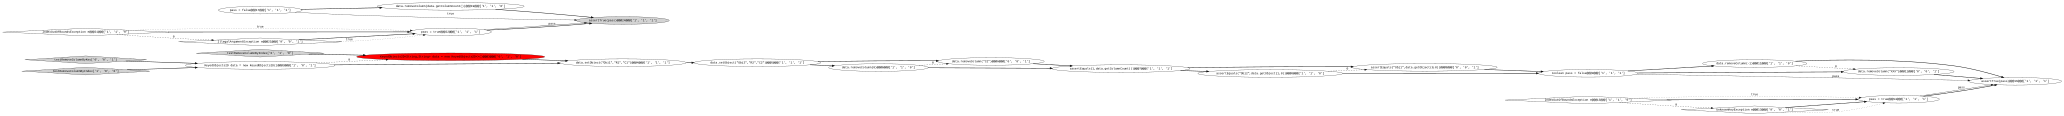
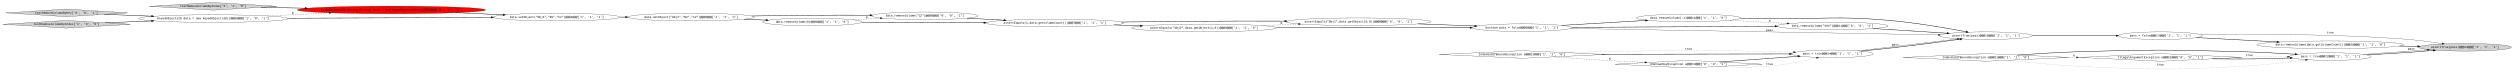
edge "assertTrue(pass)@@@16@@@['1', '1', '1']" -> "pass = false@@@17@@@['1', '1', '1']": added
